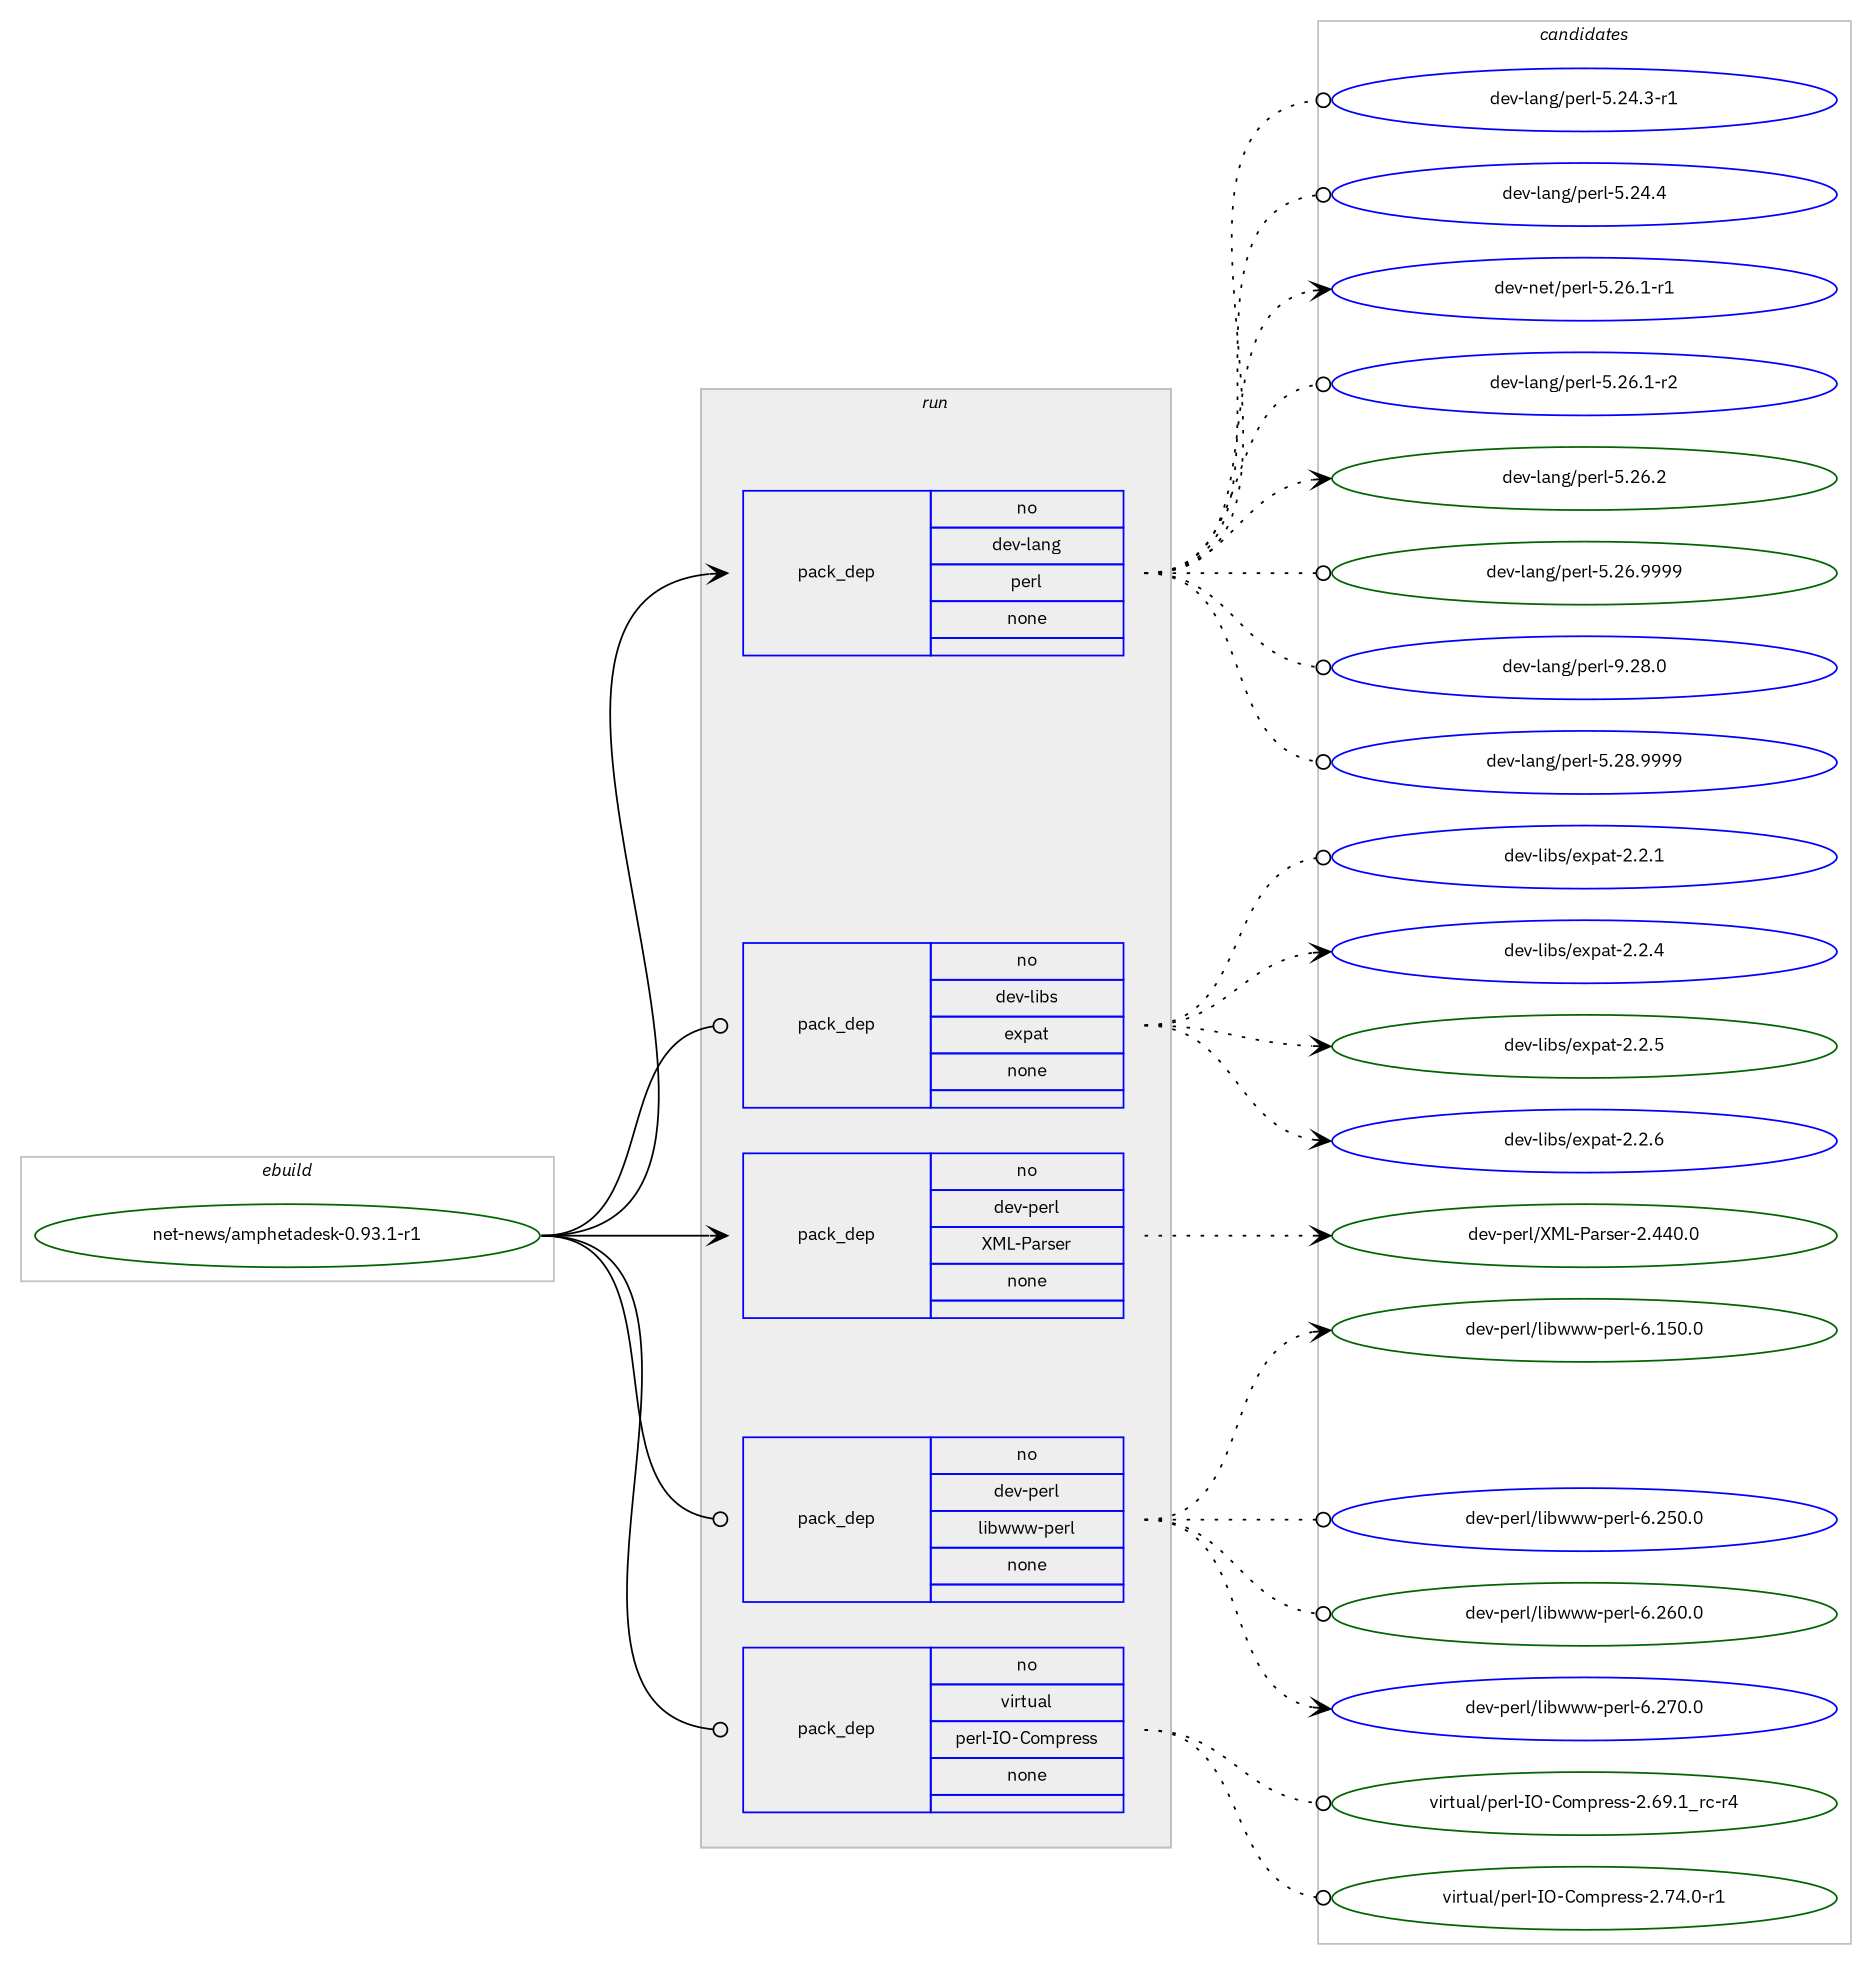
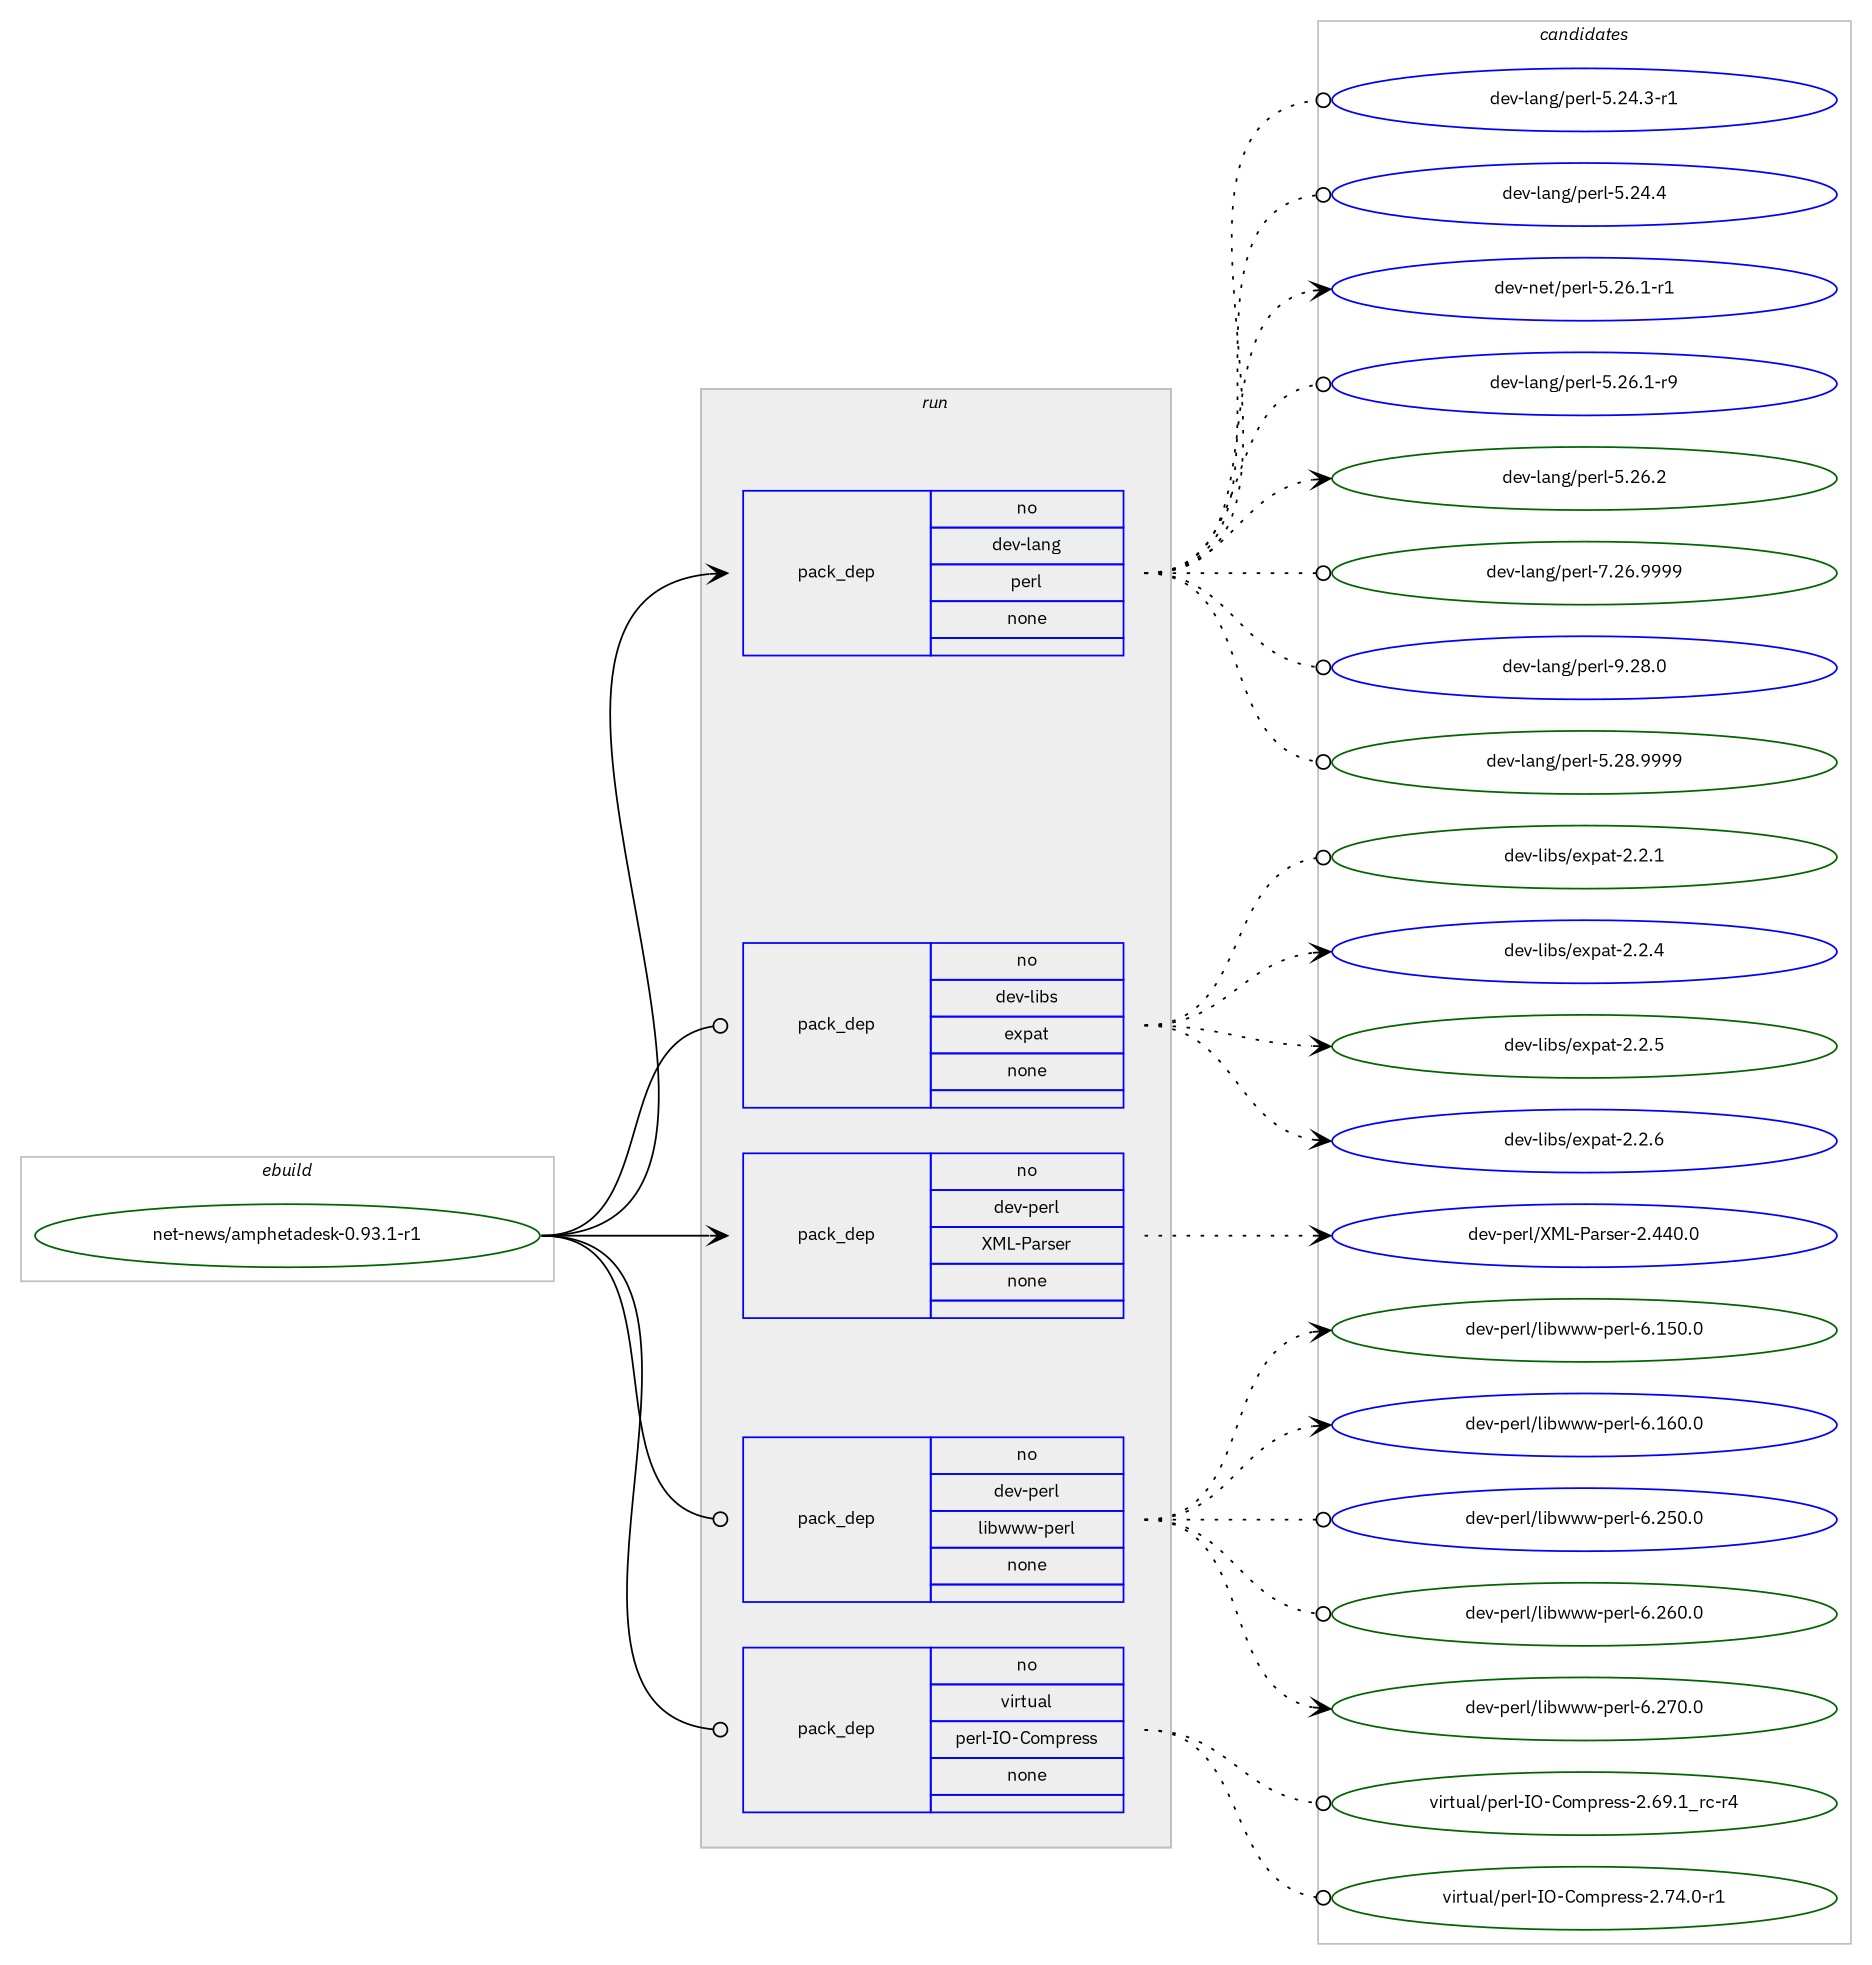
node "dev-lang/perl-5.26.1-r2": label "dev-lang/perl-5.26.1-r2" -> "dev-lang/perl-5.26.1-r9"
node "dev-lang/perl-5.26.9999": label "dev-lang/perl-5.26.9999" -> "dev-lang/perl-7.26.9999"
node "dev-lang/perl-5.28.9999": color blue -> darkgreen
node "dev-libs/expat-2.2.1": color blue -> darkgreen
node "dev-perl/XML-Parser-2.440.0": color darkgreen -> blue
node "dev-perl/libwww-perl-6.160.0": added
node "dev-perl/libwww-perl-6.270.0": color blue -> darkgreen
